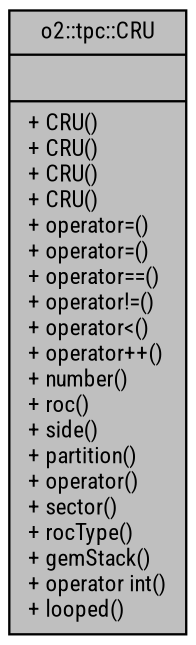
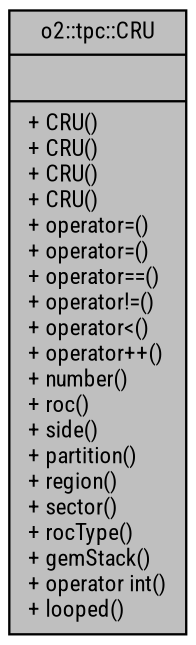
node "o2::tpc::CRU": text "+ operator()" -> "+ region()"
